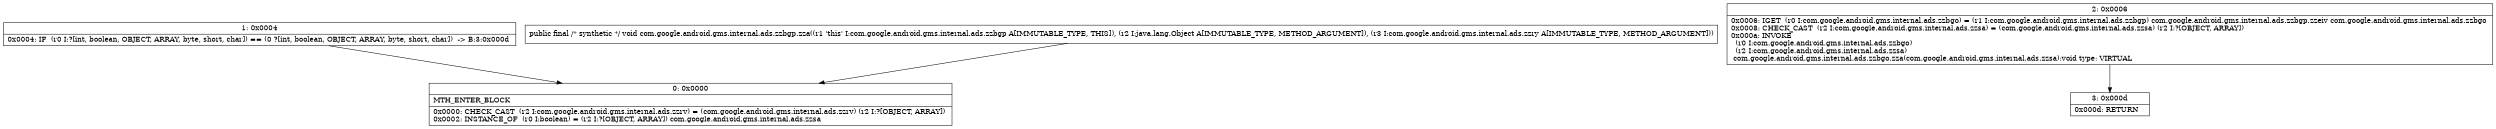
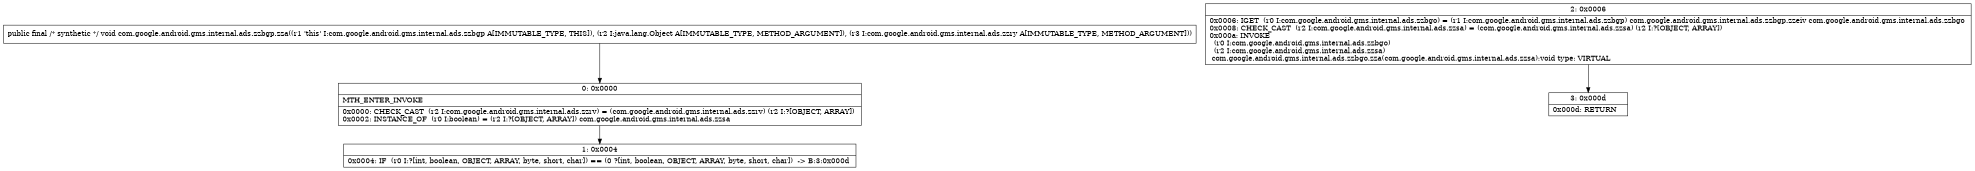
edge "1: 0x0004" -> "0: 0x0000": reversed
node "0: 0x0000": text "MTH_ENTER_BLOCK" -> "MTH_ENTER_INVOKE"
